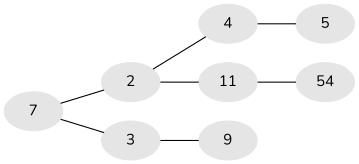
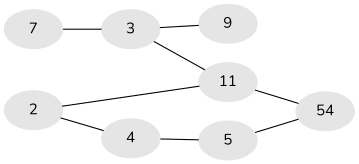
edge "3" -- "11": added
edge "2" -- "7": removed
edge "54" -- "5": added
